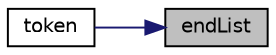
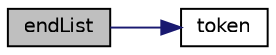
edge "token" -> "endList": reversed
